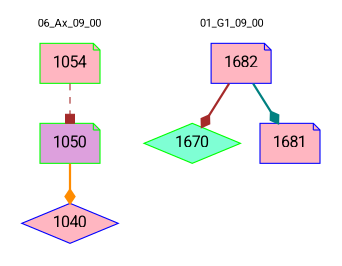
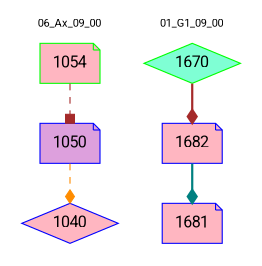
edge "1682" -> "1670": reversed
node "1050": color green -> blue
edge "1050" -> "1040": style bold -> dashed
